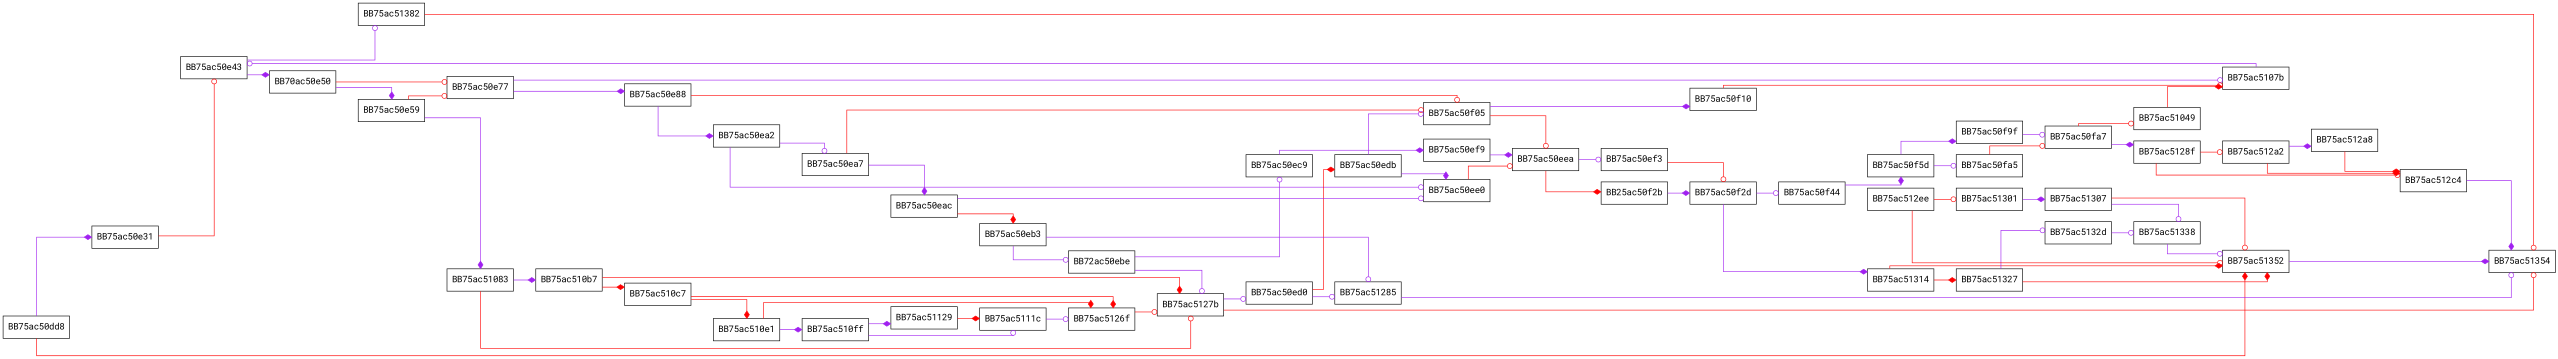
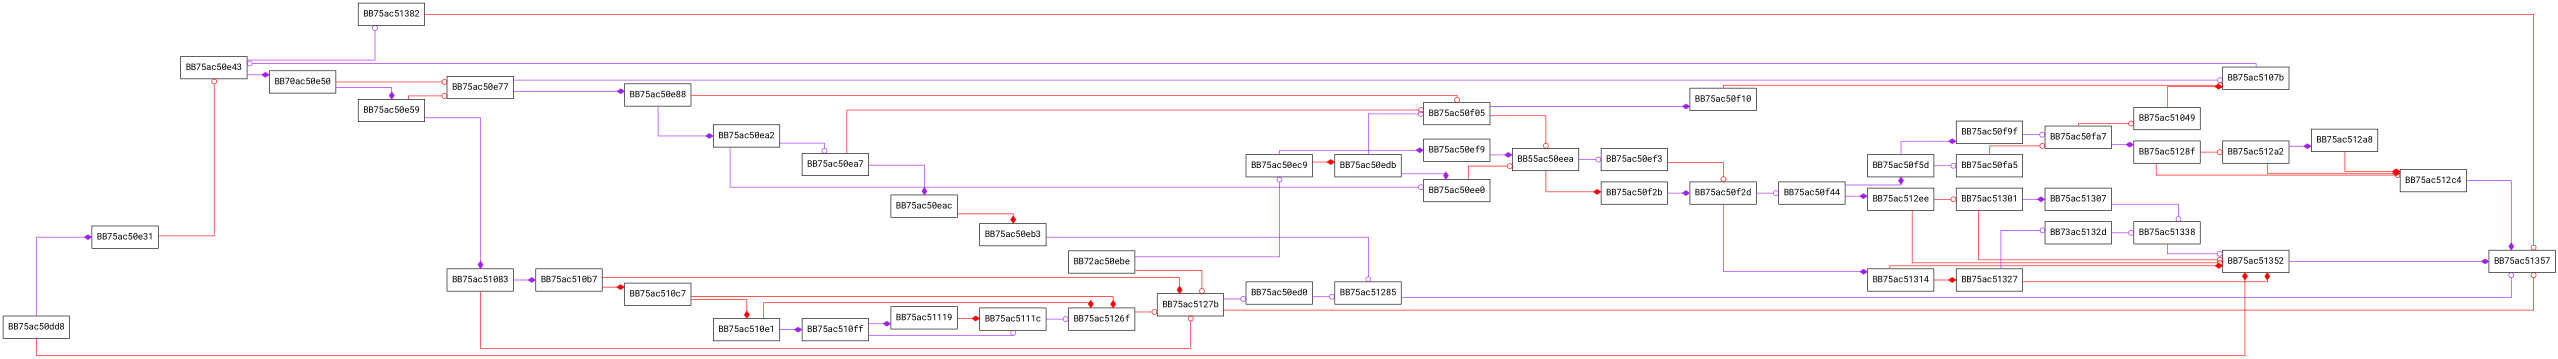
node "BB75ac50eea": label "BB75ac50eea" -> "BB55ac50eea"
node "BB25ac50f2b": label "BB25ac50f2b" -> "BB75ac50f2b"
edge "BB75ac50f44" -> "BB75ac512ee": added
edge "BB75ac50eac" -> "BB75ac50ee0": removed
edge "BB75ac51307" -> "BB75ac51352": now "BB75ac51301" -> "BB75ac51352"
edge "BB75ac50ed0" -> "BB75ac50edb": now "BB75ac50ec9" -> "BB75ac50edb"
node "BB75ac5132d": label "BB75ac5132d" -> "BB73ac5132d"
edge "BB75ac50eb3" -> "BB72ac50ebe": removed
node "BB75ac51354": label "BB75ac51354" -> "BB75ac51357"
edge "BB72ac50ebe" -> "BB75ac5127b": color purple -> red
node "BB75ac51129": label "BB75ac51129" -> "BB75ac51119"
